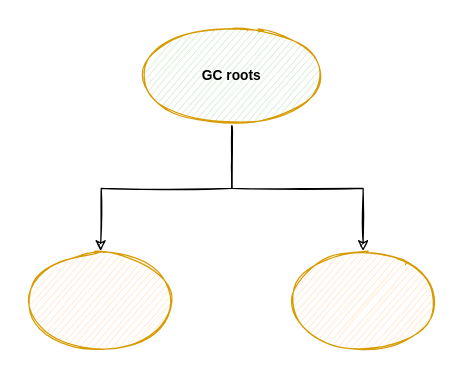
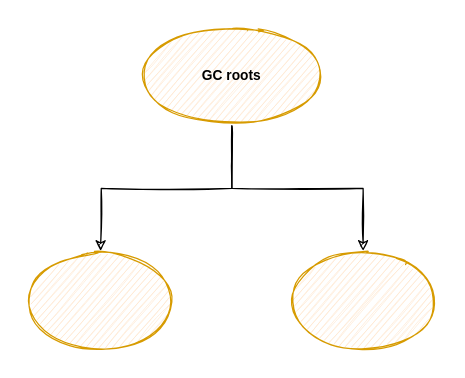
node "GC roots": fillcolor #d5e8d4 -> #ffe6cc
